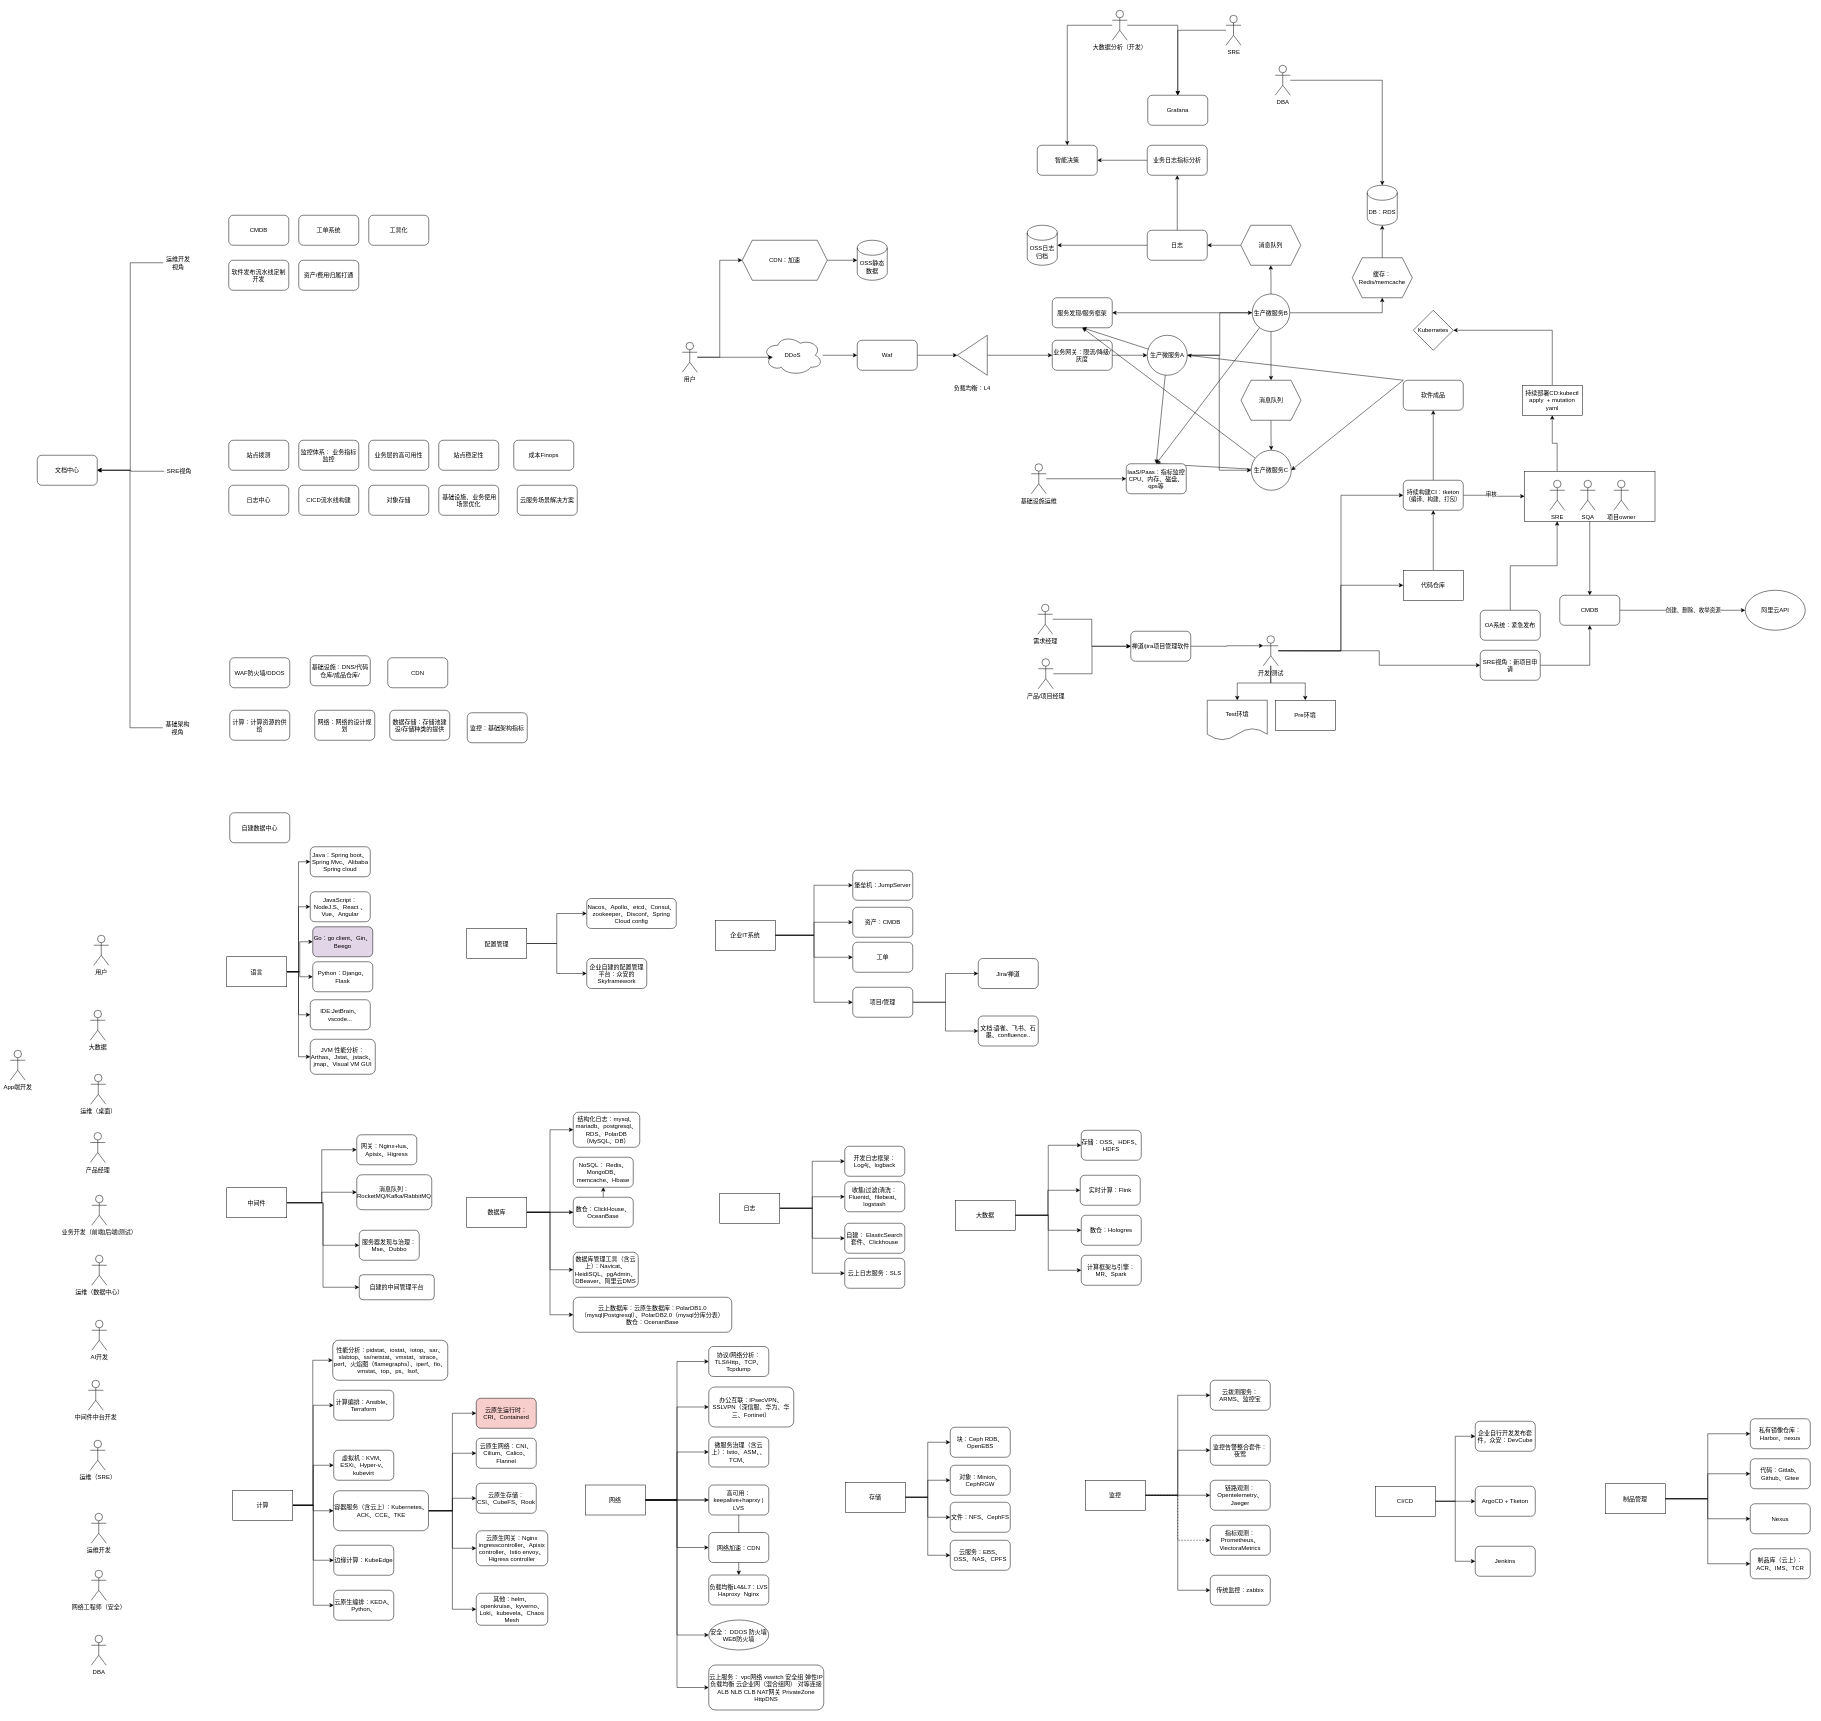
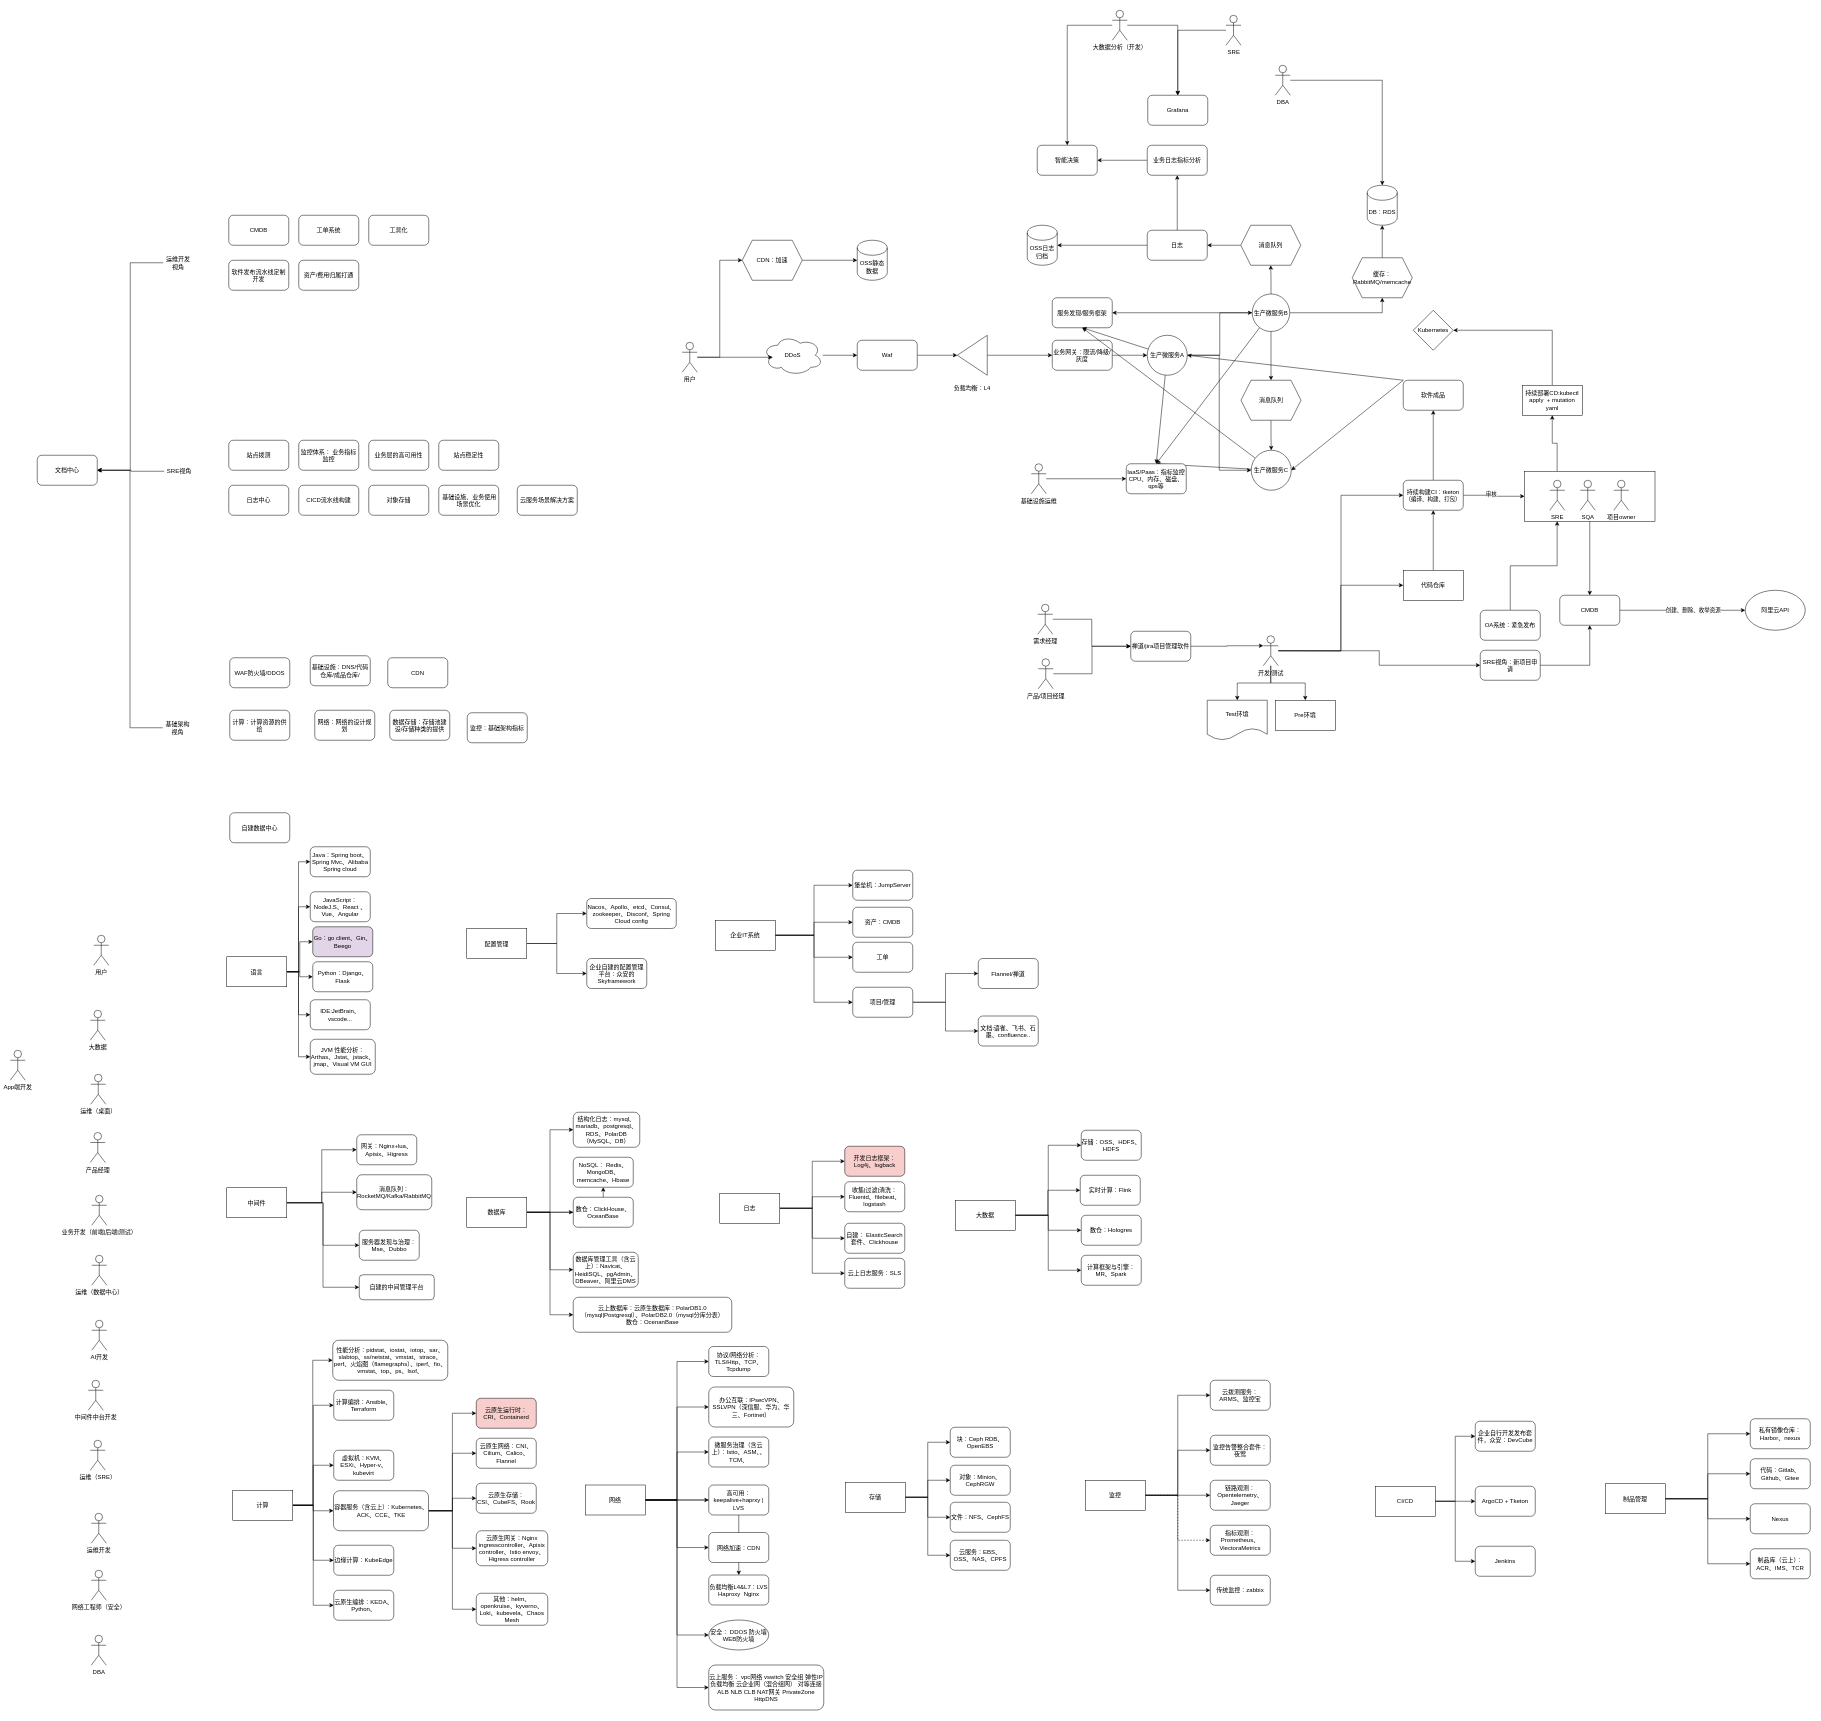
node "CDN：加速": size 85x40 -> 60x40
node "缓存：Redis/memcache": label "缓存：Redis/memcache" -> "缓存：RabbitMQ/memcache"
node "成本Finops": removed
node "Jira/禅道": label "Jira/禅道" -> "Flannel/禅道"
node "开发日志框架：Log4j、logback": fillcolor #ffffff -> #f8cecc
